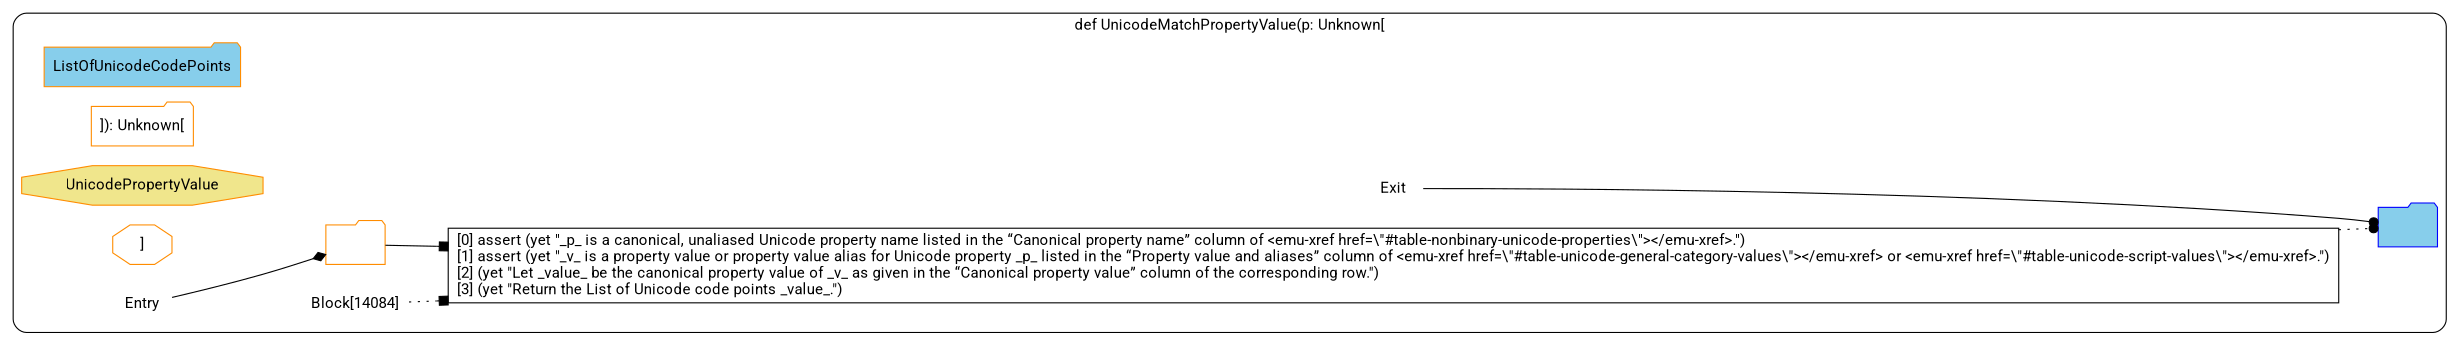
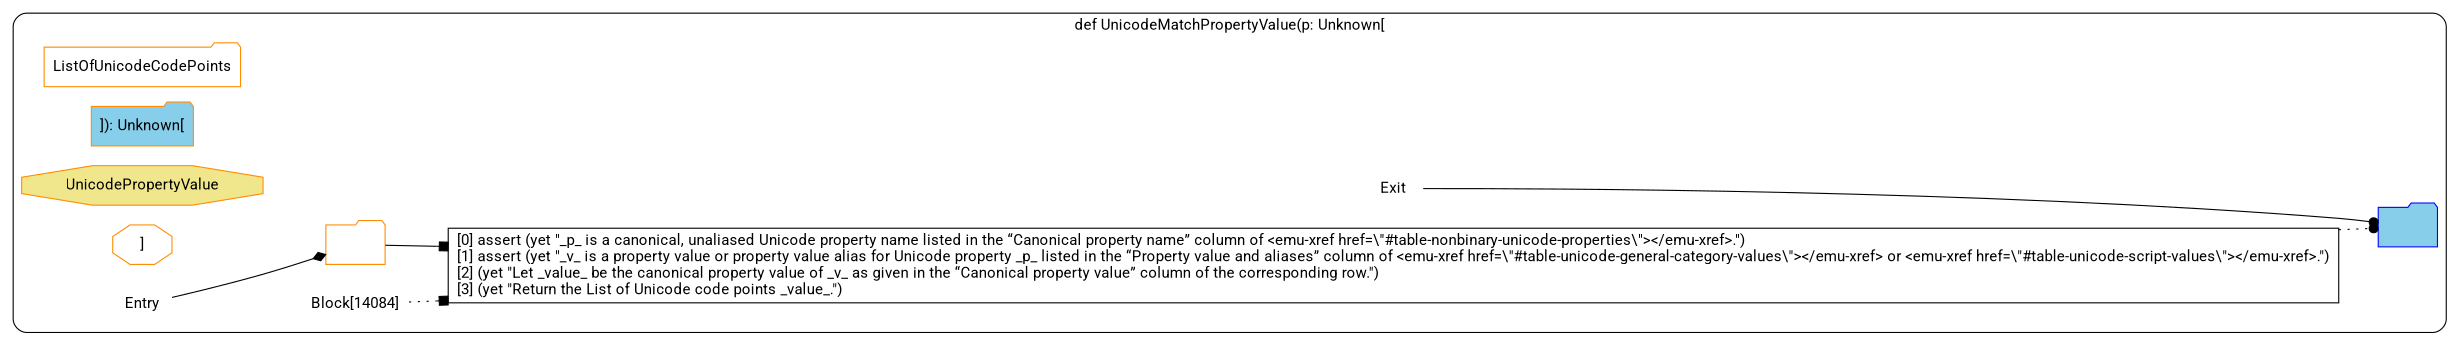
node "ListOfUnicodeCodePoints": fillcolor skyblue -> white
node "]): Unknown[": fillcolor white -> skyblue
